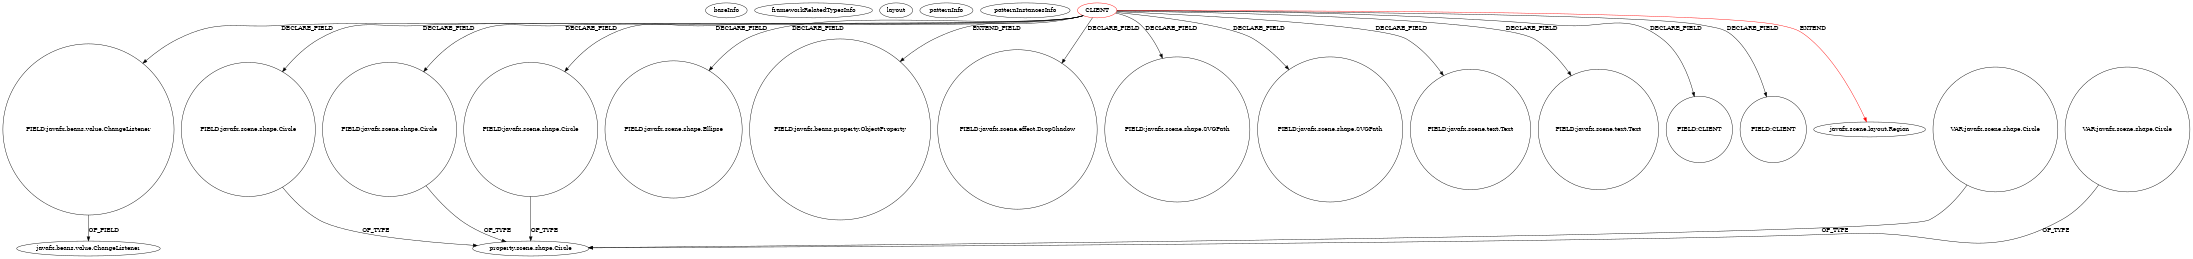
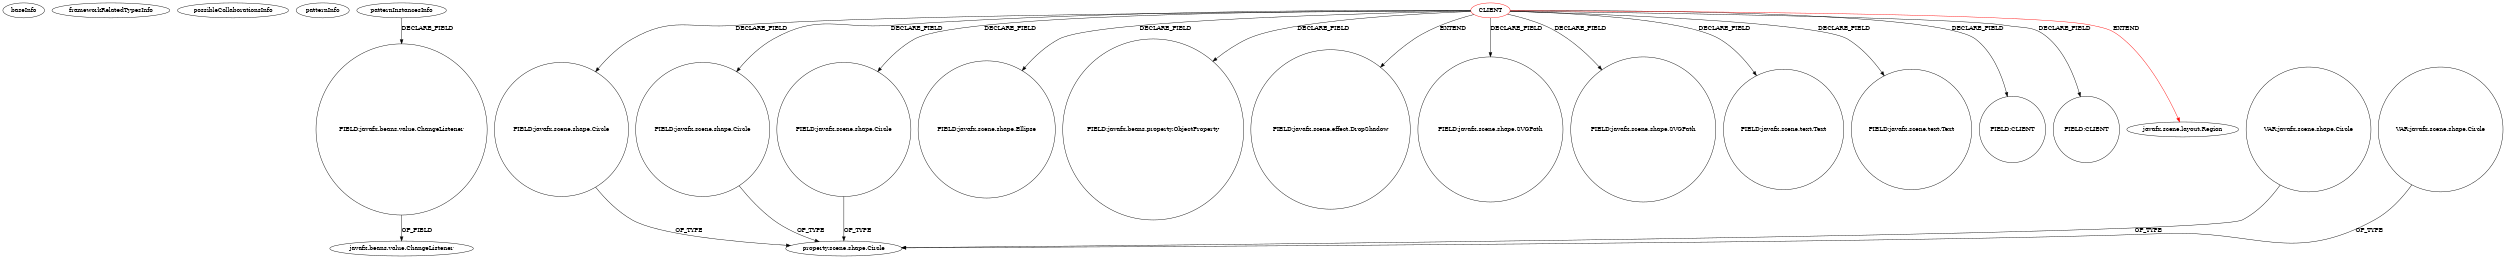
node "layout": label "layout" -> "possibleCollaborationsInfo"
edge "CLIENT" -> "FIELD:javafx.beans.value.ChangeListener": now "patternInstancesInfo" -> "FIELD:javafx.beans.value.ChangeListener"
edge "CLIENT" -> "FIELD:javafx.beans.property.ObjectProperty": label "EXTEND_FIELD" -> "DECLARE_FIELD"
edge "CLIENT" -> "FIELD:javafx.scene.effect.DropShadow": label "DECLARE_FIELD" -> "EXTEND"
